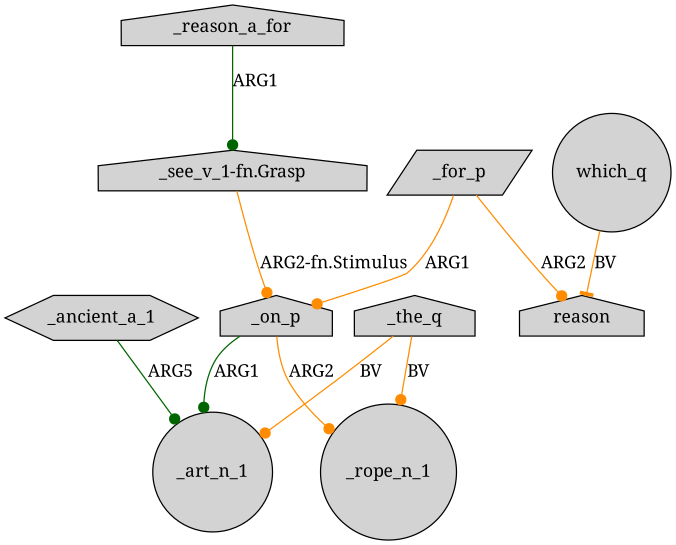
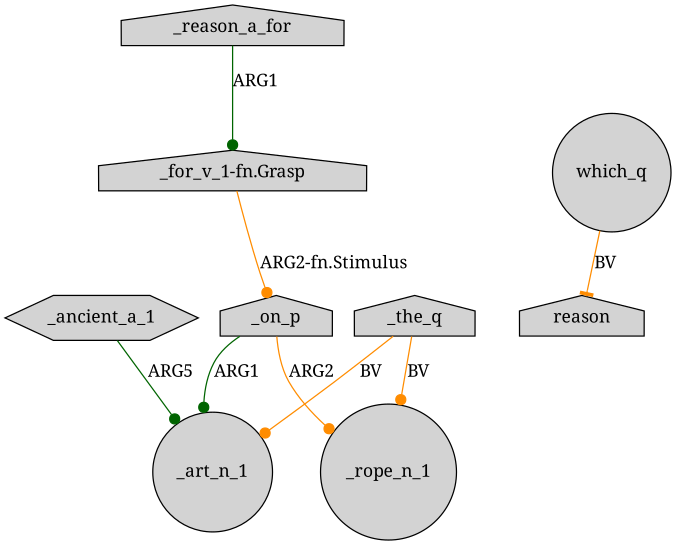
node "_see_v_1-fn.Grasp": label "_see_v_1-fn.Grasp" -> "_for_v_1-fn.Grasp"
node "_for_p": removed
